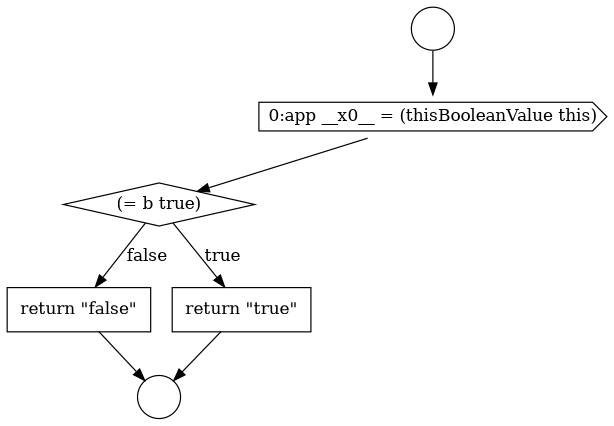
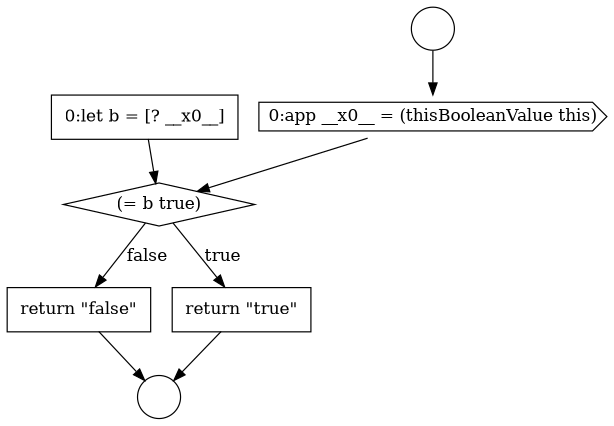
node "0:let b = [? __x0__]": added
